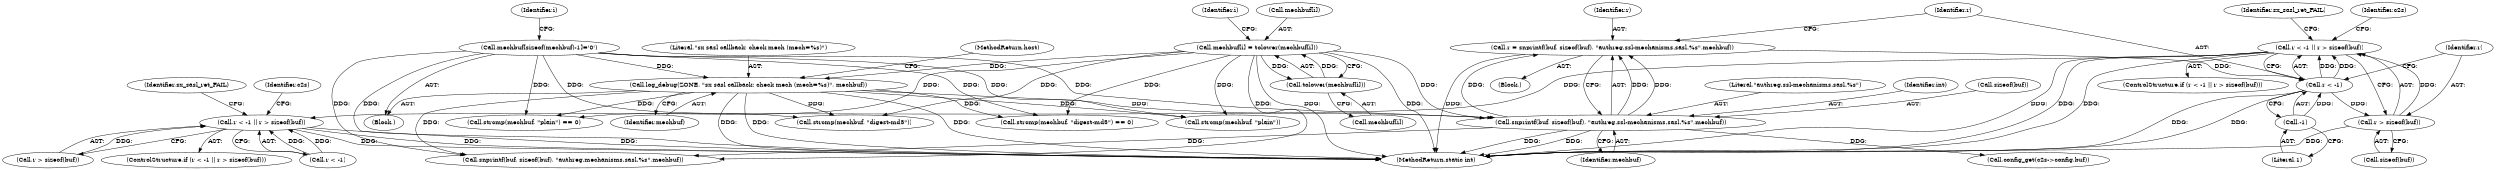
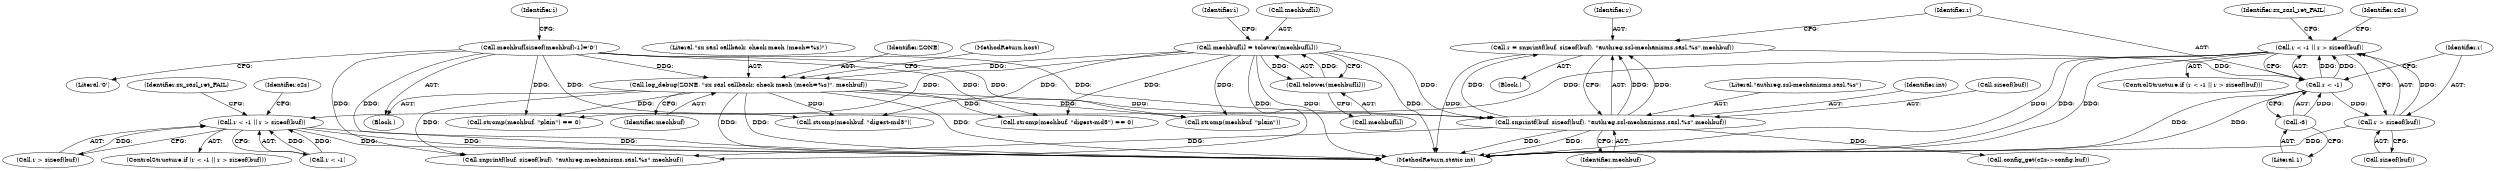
node "(Identifier,ZONE)": added
node "(Literal,'0')": added
node "(Call,-1)": label "(Call,-1)" -> "(Call,-3)"
